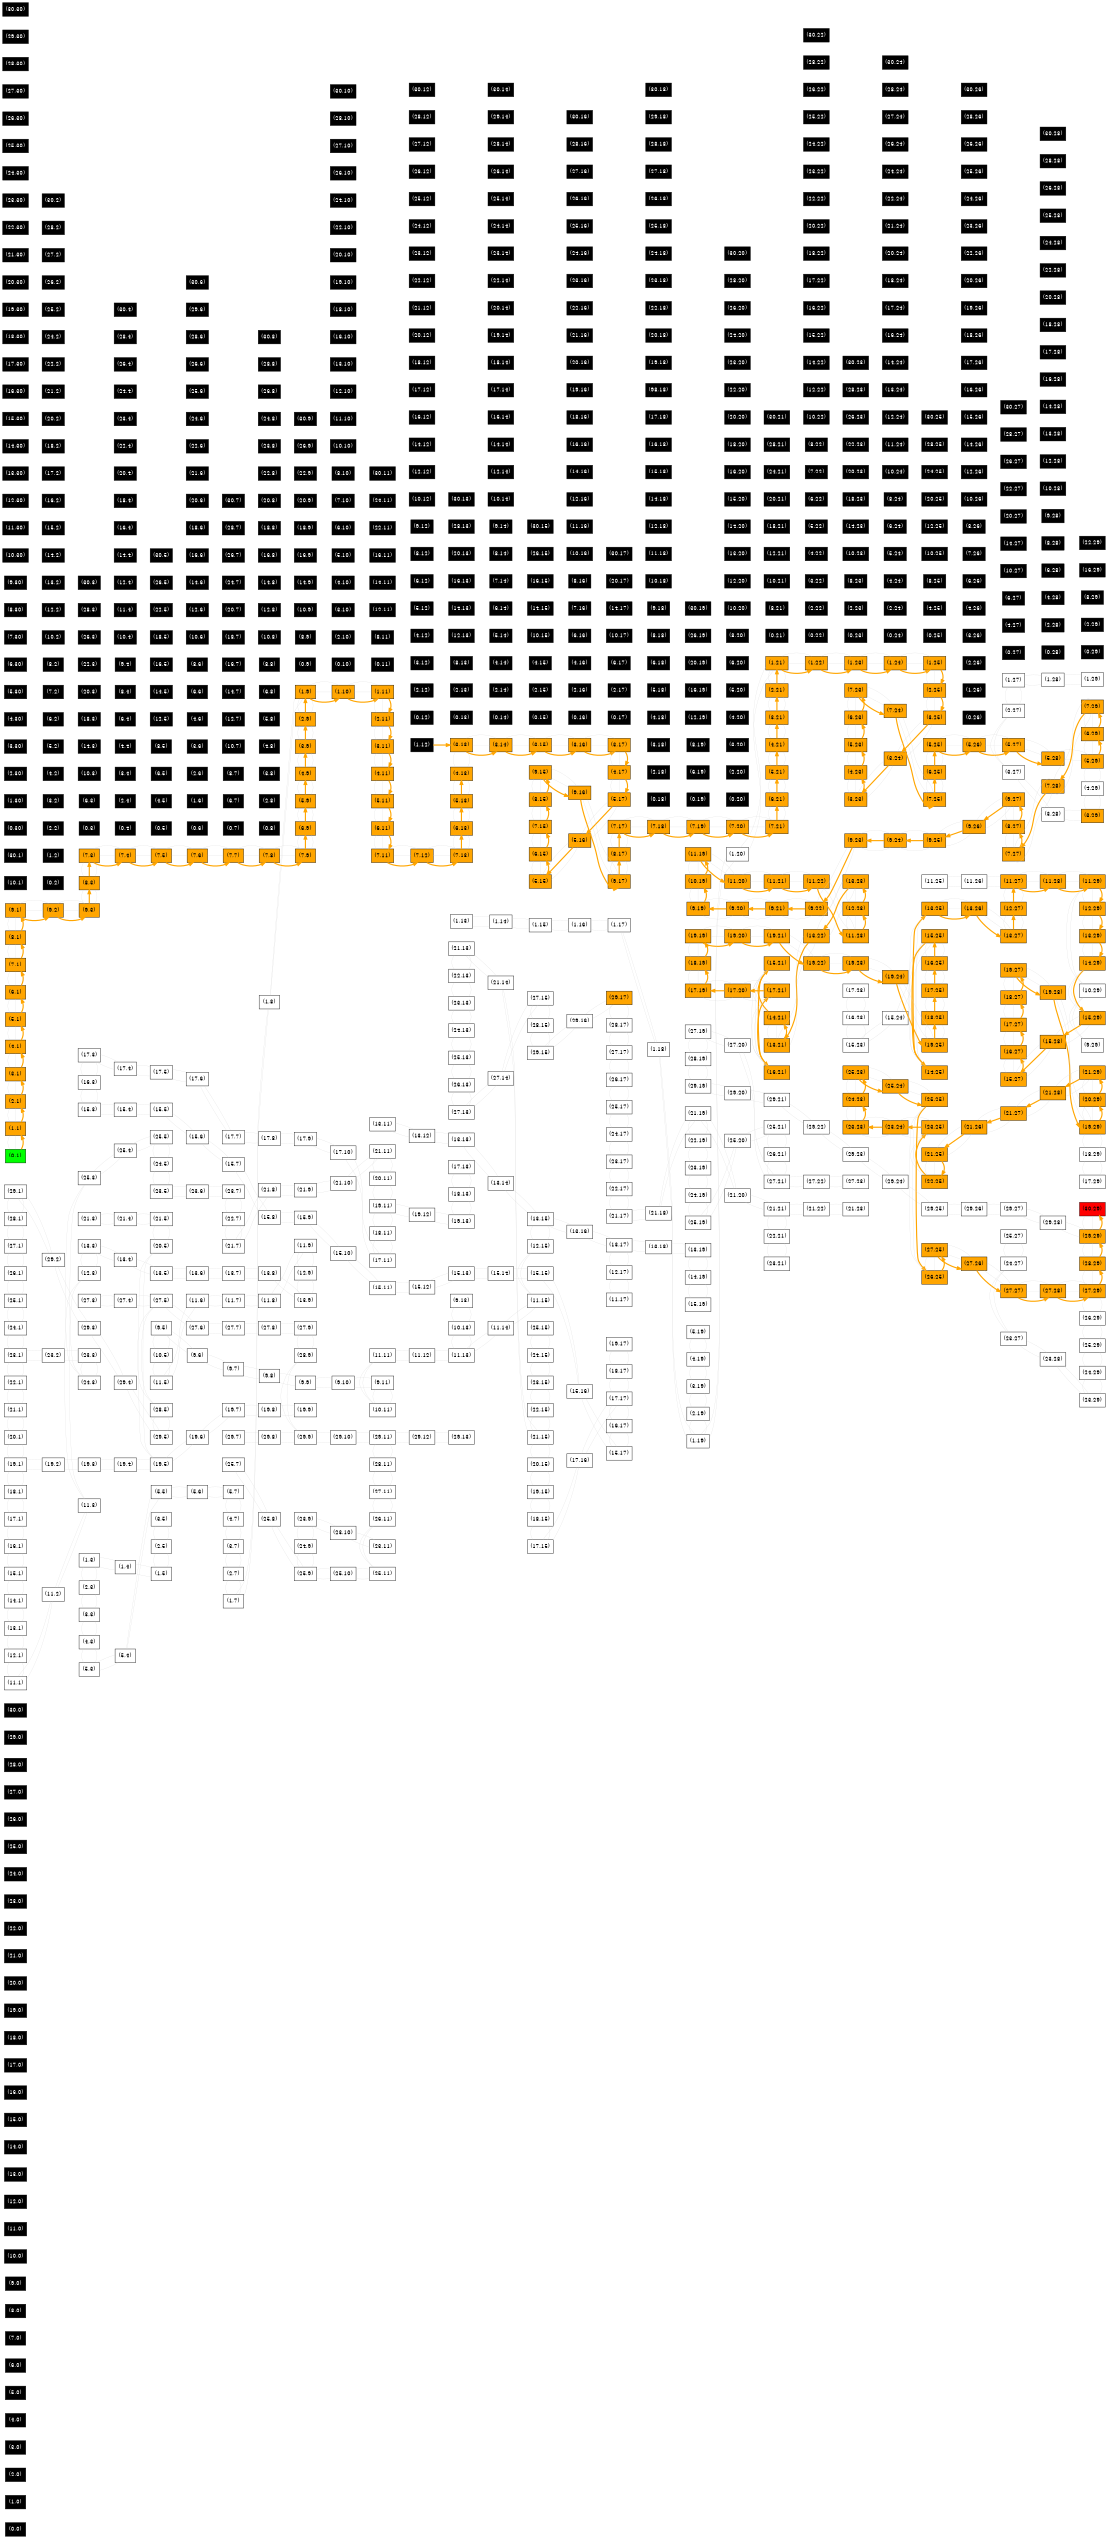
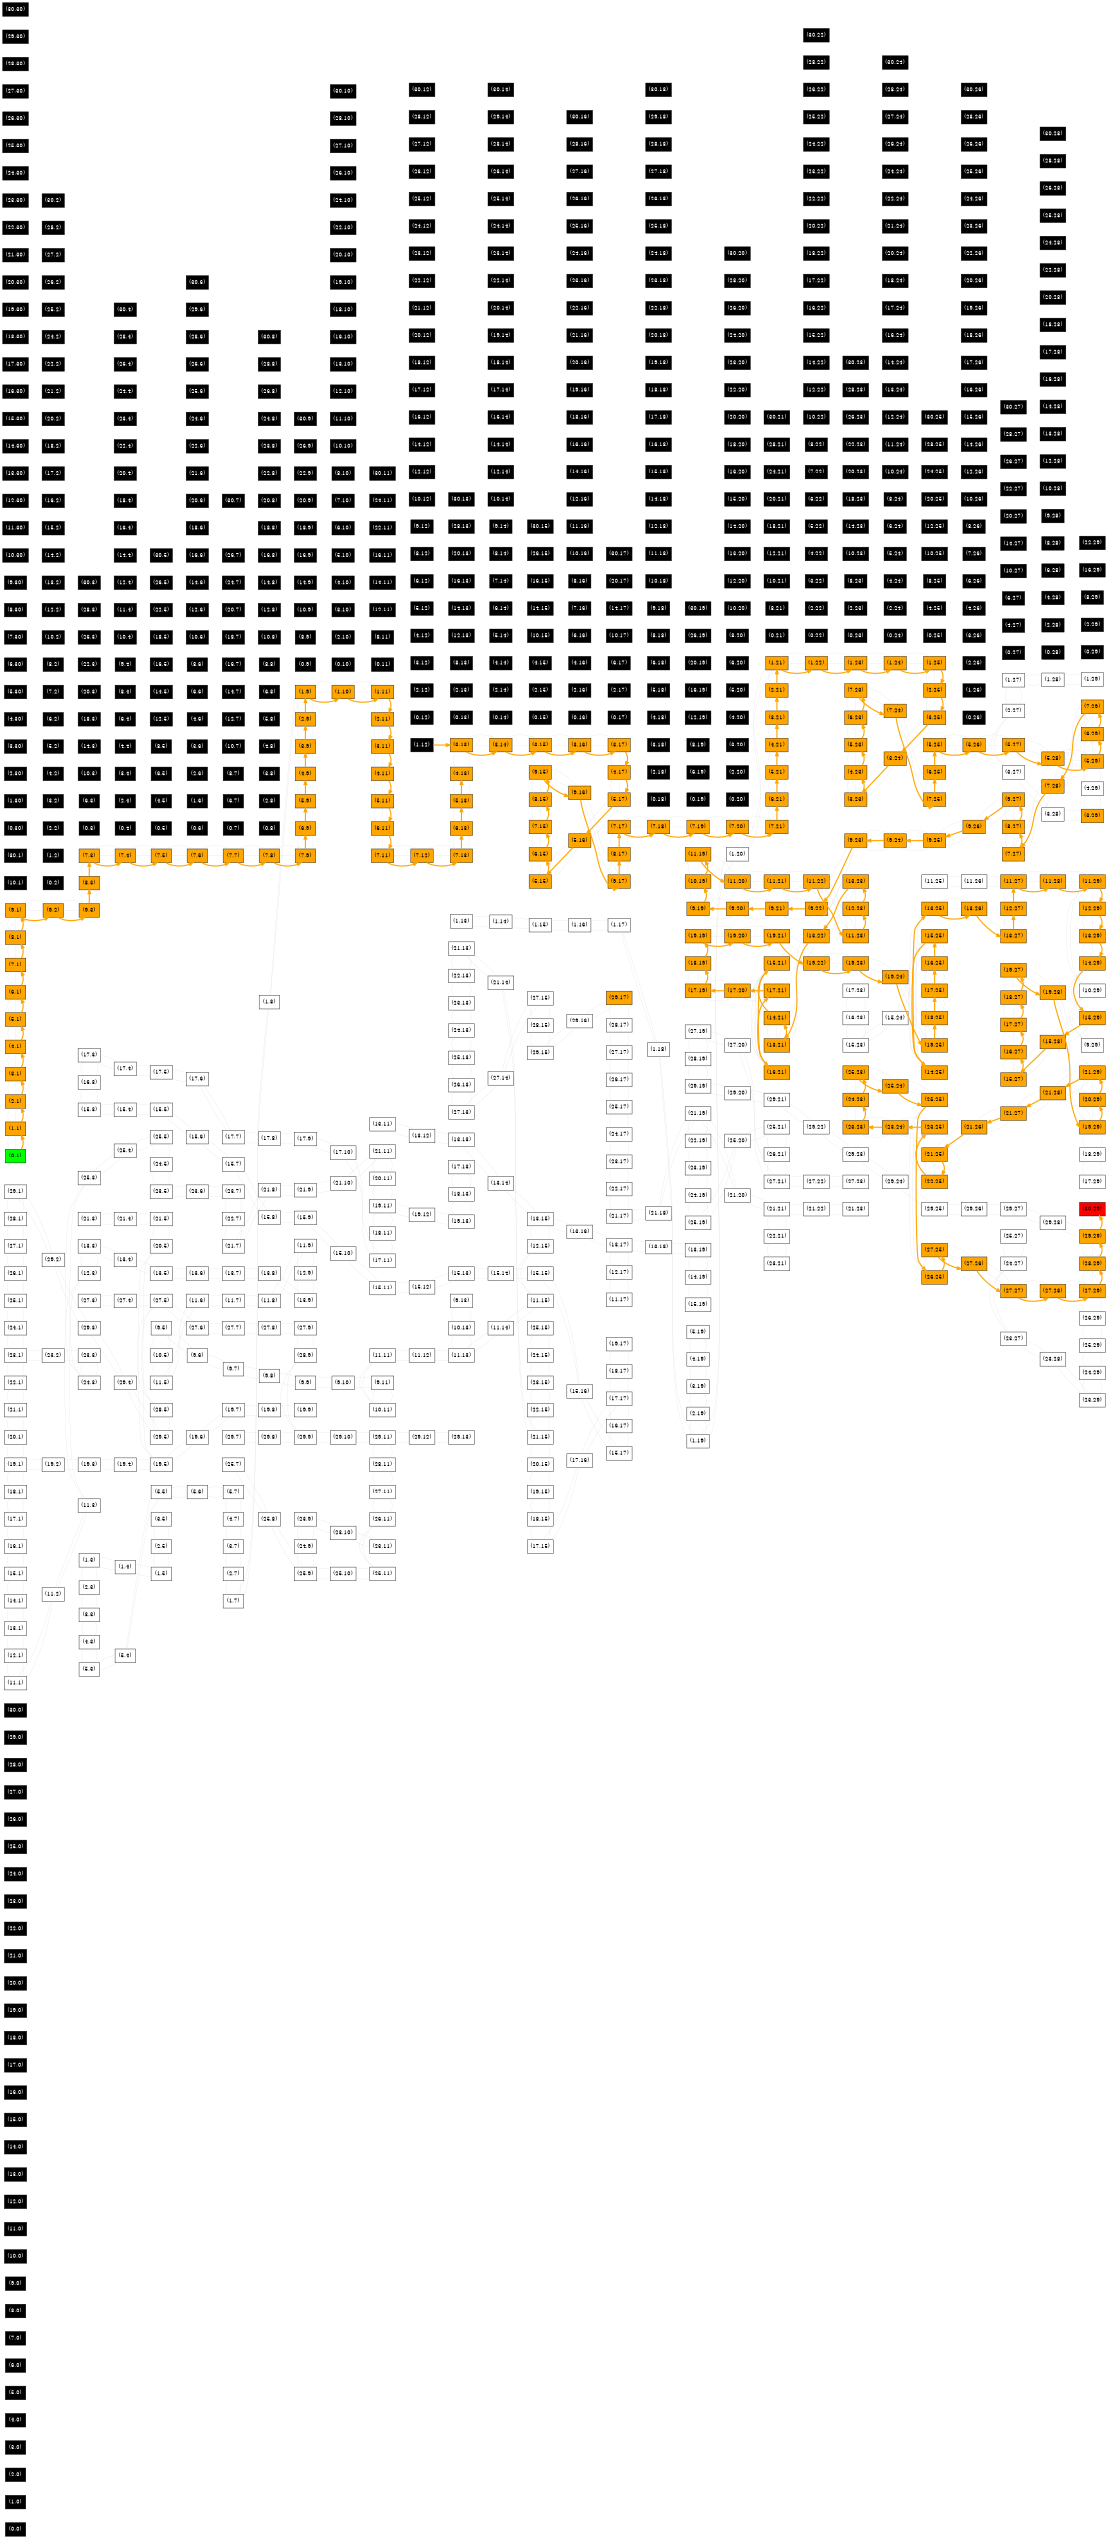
node "(98,18)": label "(98,18)" -> "(18,18)"
node "(28,7)": removed
edge "(5,28)" -> "(5,29)": added
